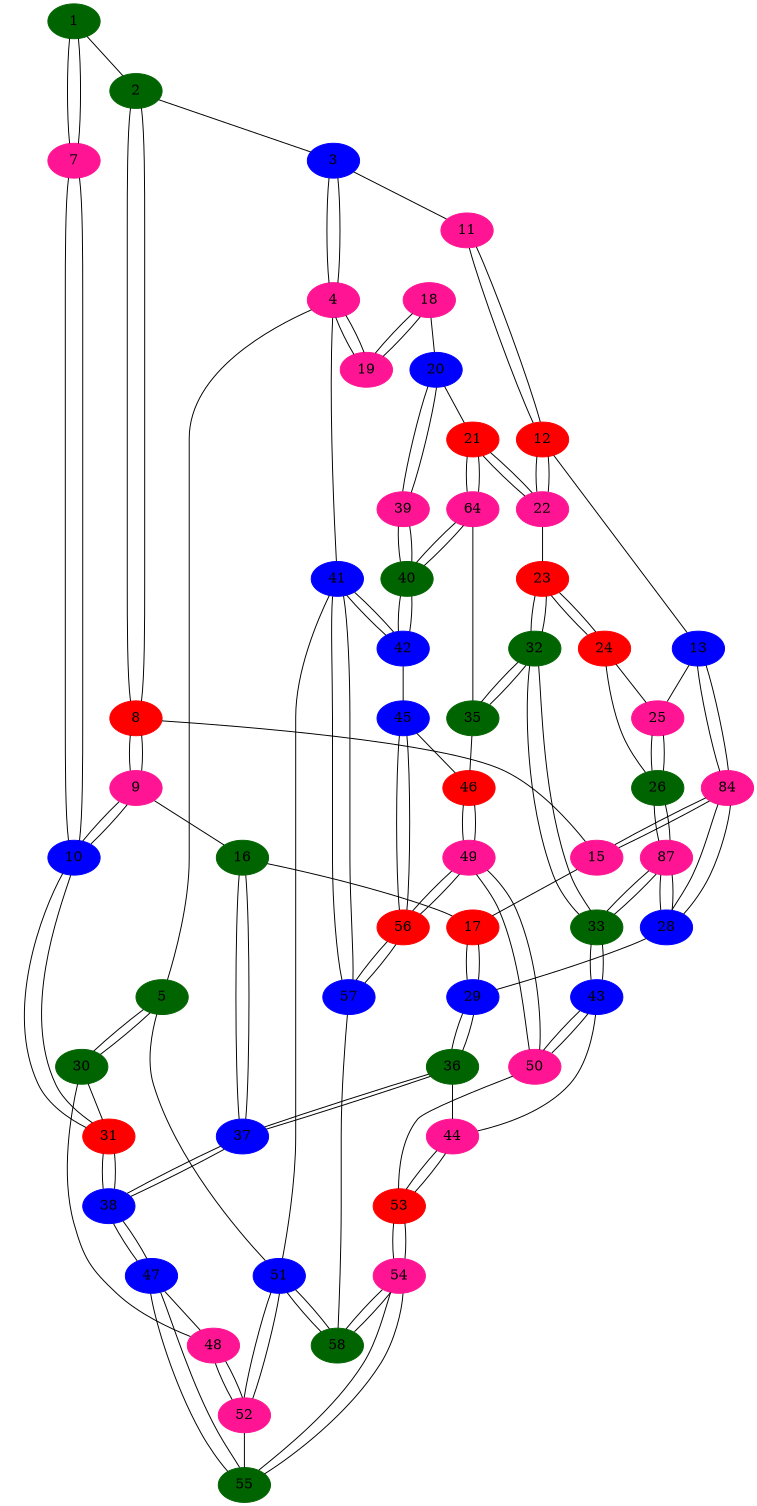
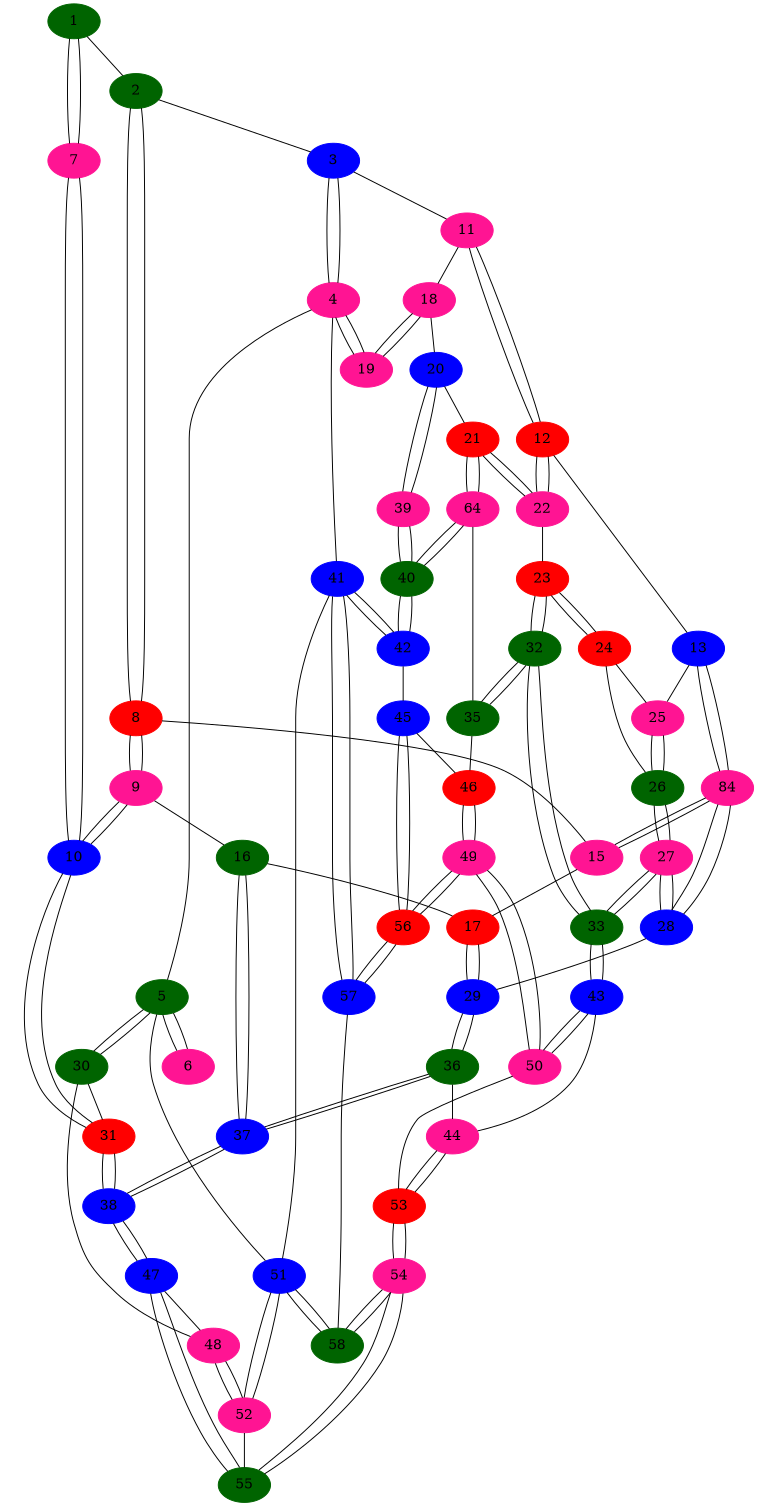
edge "11" -- "18": added
node "87": label "87" -> "27"
node "6": added
